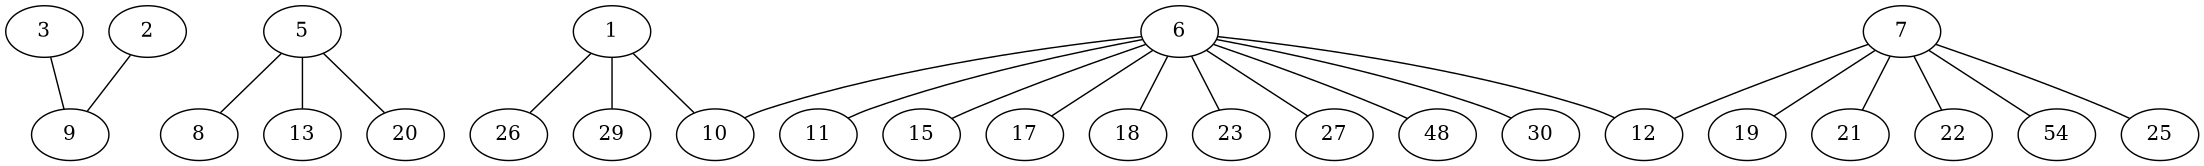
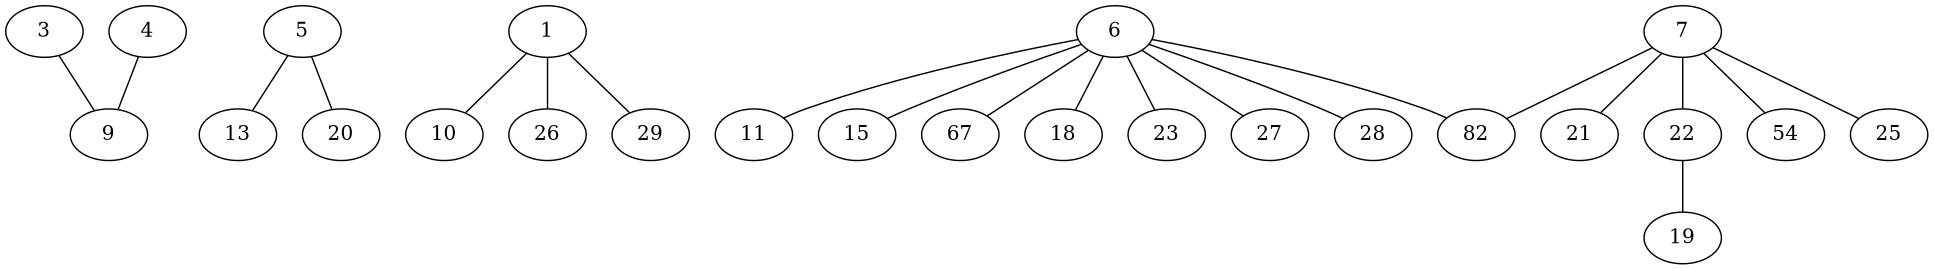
node "2": label "2" -> "4"
edge "6" -- "10": removed
edge "7" -- "19": now "22" -- "19"
node "8": removed
node "17": label "17" -> "67"
node "48": label "48" -> "28"
node "30": removed
node "12": label "12" -> "82"
